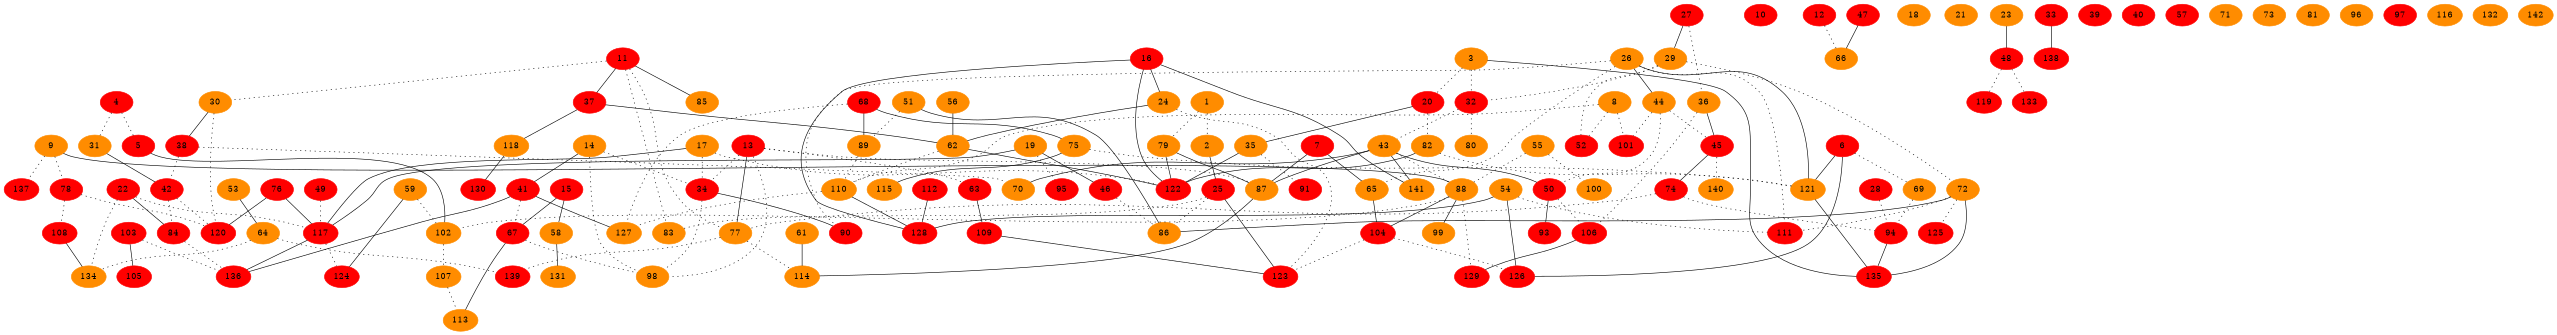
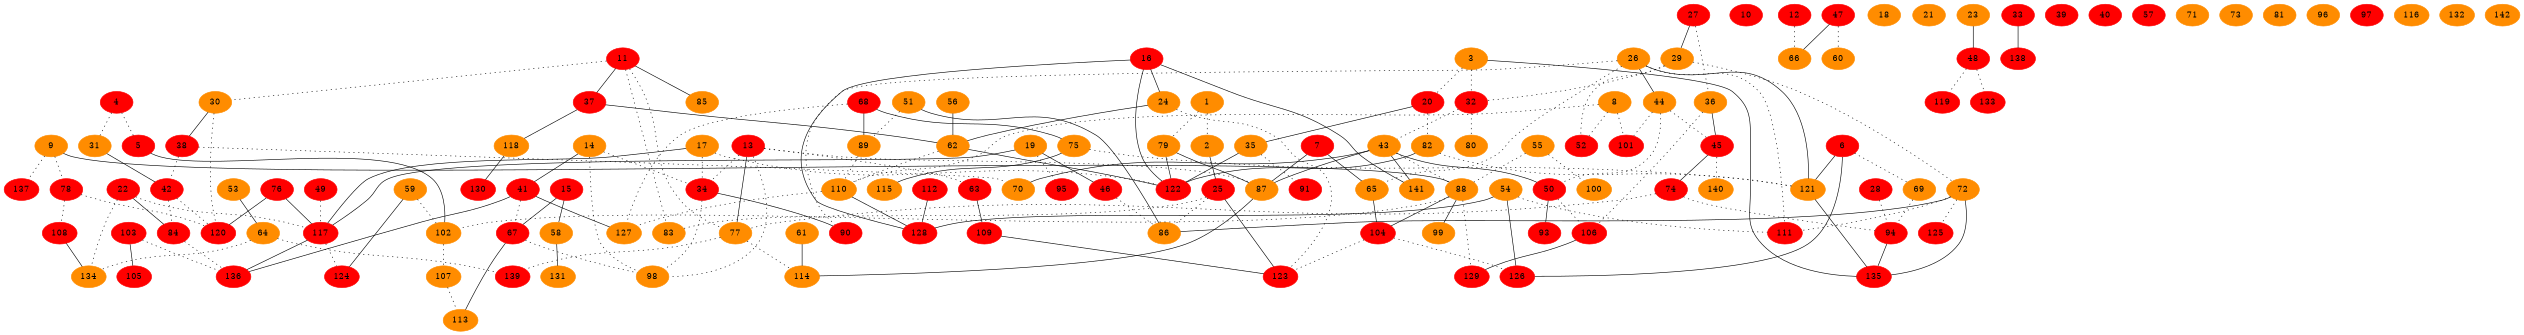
node "60": added
